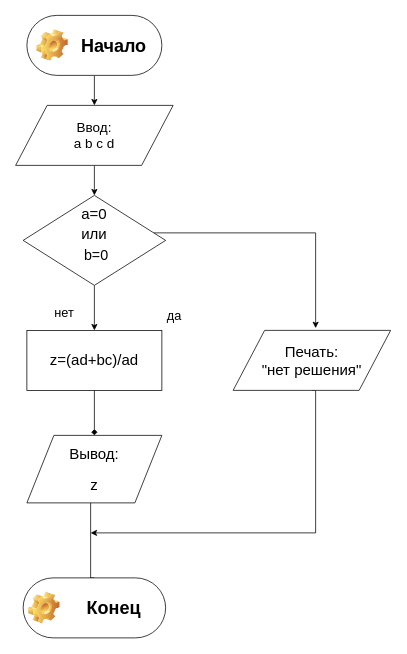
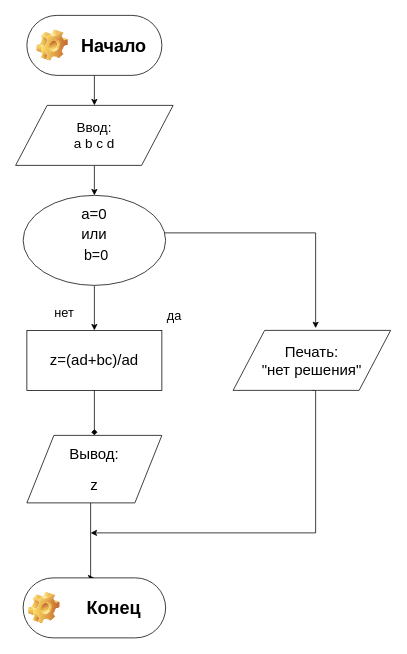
node "a=0 или b=0": shape diamond -> ellipse
edge "Вывод:z" -- "Конец": arrowhead none -> classic
